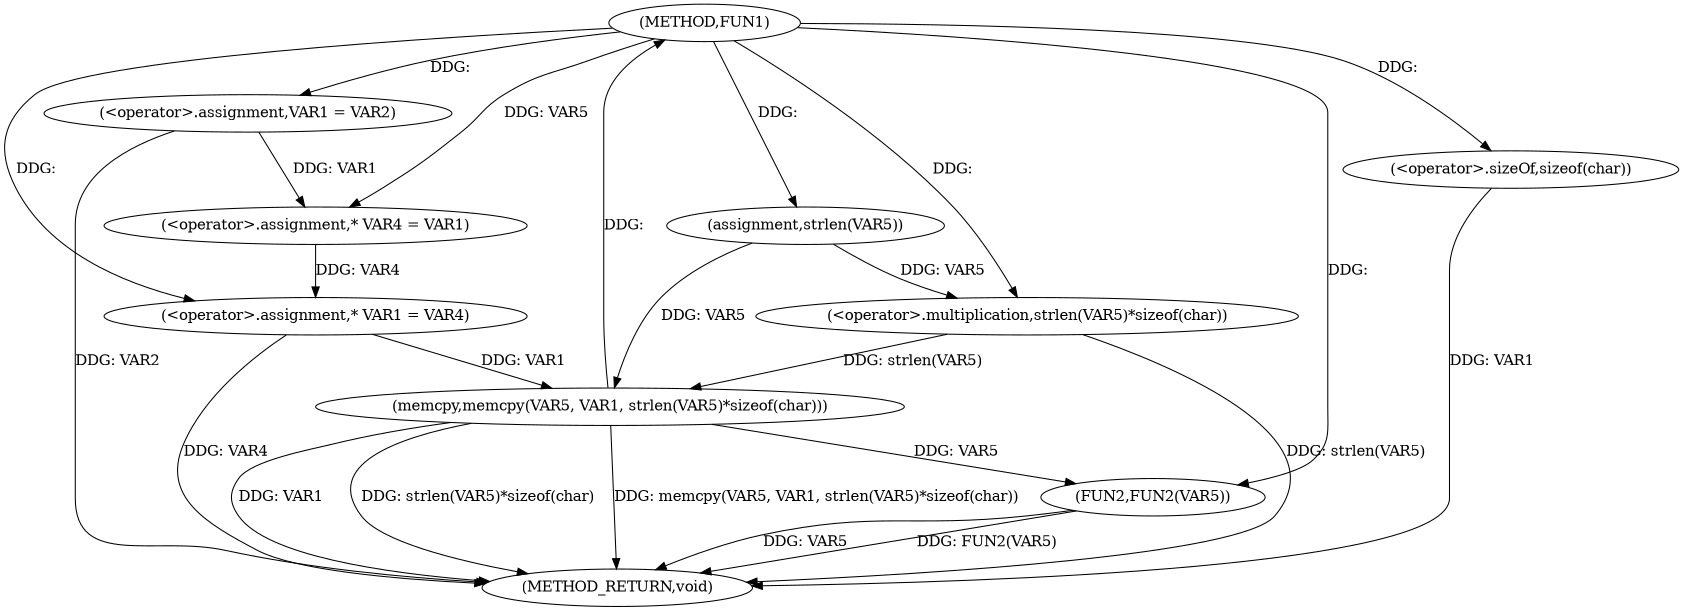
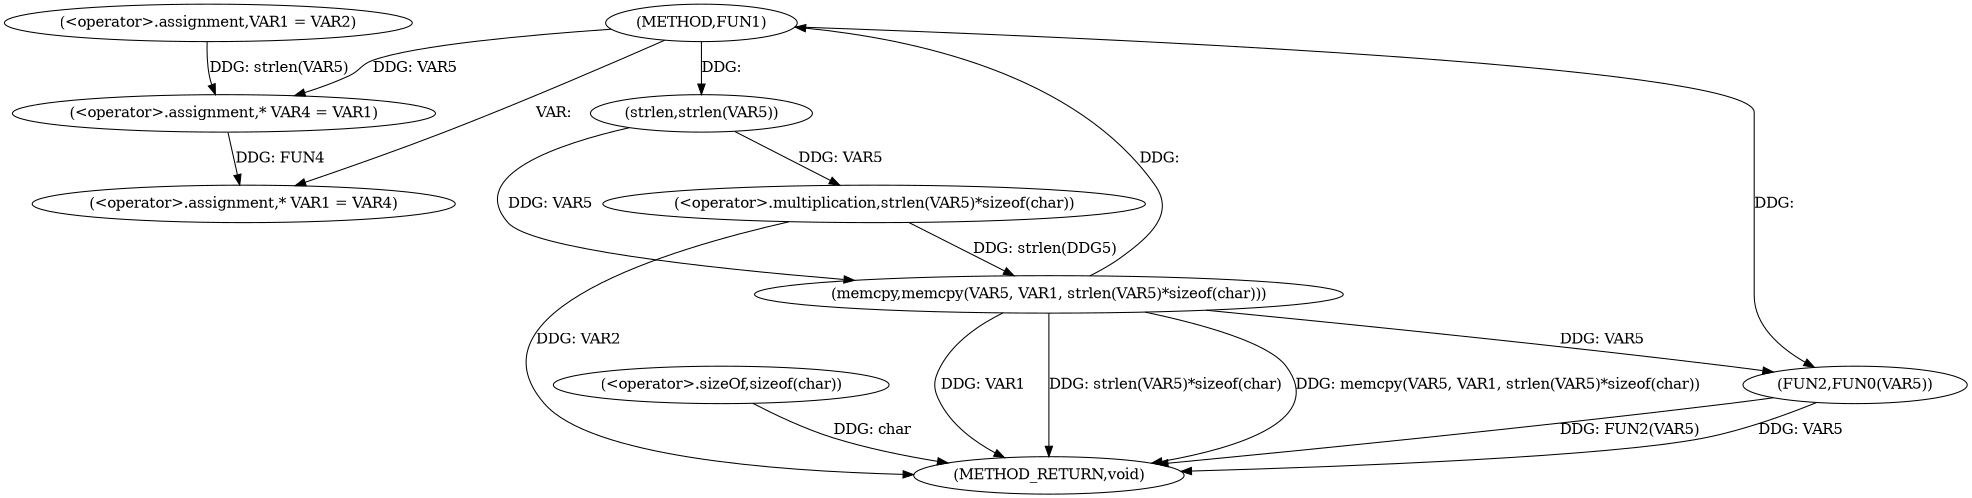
edge "(METHOD,FUN1)" -> "(<operator>.sizeOf,sizeof(char))": removed, label "DDG:"
edge "(METHOD,FUN1)" -> "(<operator>.assignment,VAR1 = VAR2)": removed, label "DDG:"
edge "(METHOD,FUN1)" -> "(<operator>.multiplication,strlen(VAR5)*sizeof(char))": removed, label "DDG:"
edge "(METHOD,FUN1)" -> "(<operator>.assignment,* VAR1 = VAR4)": label "DDG: " -> "VAR: "
edge "(<operator>.assignment,VAR1 = VAR2)" -> "(<operator>.assignment,* VAR4 = VAR1)": label "DDG: VAR1" -> "DDG: strlen(VAR5)"
node "(assignment,strlen(VAR5))": label "(assignment,strlen(VAR5))" -> "(strlen,strlen(VAR5))"
edge "(<operator>.assignment,* VAR4 = VAR1)" -> "(<operator>.assignment,* VAR1 = VAR4)": label "DDG: VAR4" -> "DDG: FUN4"
edge "(<operator>.assignment,* VAR1 = VAR4)" -> "(memcpy,memcpy(VAR5, VAR1, strlen(VAR5)*sizeof(char)))": removed, label "DDG: VAR1"
edge "(<operator>.multiplication,strlen(VAR5)*sizeof(char))" -> "(memcpy,memcpy(VAR5, VAR1, strlen(VAR5)*sizeof(char)))": label "DDG: strlen(VAR5)" -> "DDG: strlen(DDG5)"
edge "(<operator>.sizeOf,sizeof(char))" -> "(METHOD_RETURN,void)": label "DDG: VAR1" -> "DDG: char"
edge "(<operator>.multiplication,strlen(VAR5)*sizeof(char))" -> "(METHOD_RETURN,void)": label "DDG: strlen(VAR5)" -> "DDG: VAR2"
node "(FUN2,FUN2(VAR5))": label "(FUN2,FUN2(VAR5))" -> "(FUN2,FUN0(VAR5))"
edge "(<operator>.assignment,VAR1 = VAR2)" -> "(METHOD_RETURN,void)": removed, label "DDG: VAR2"
edge "(<operator>.assignment,* VAR1 = VAR4)" -> "(METHOD_RETURN,void)": removed, label "DDG: VAR4"
